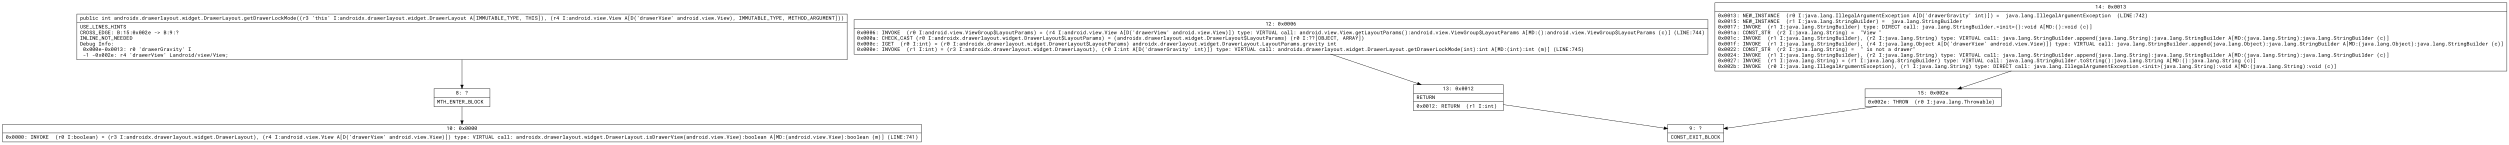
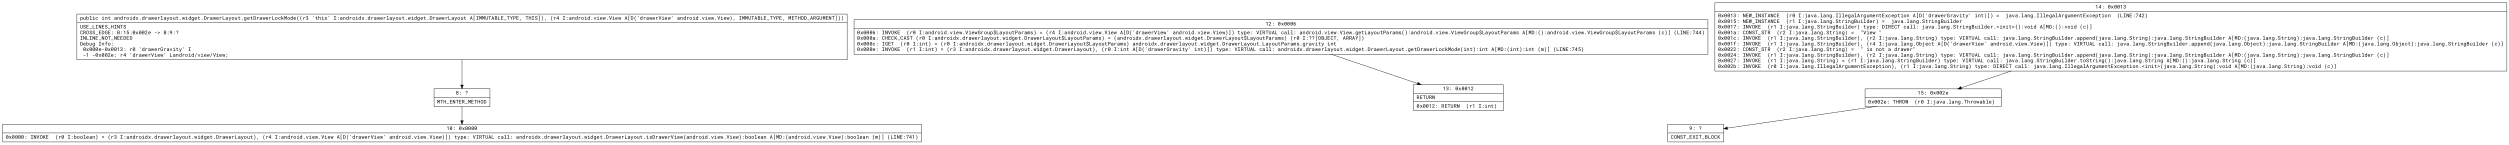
node "8: ?": text "MTH_ENTER_BLOCK" -> "MTH_ENTER_METHOD"
edge "13: 0x0012" -> "9: ?": removed
